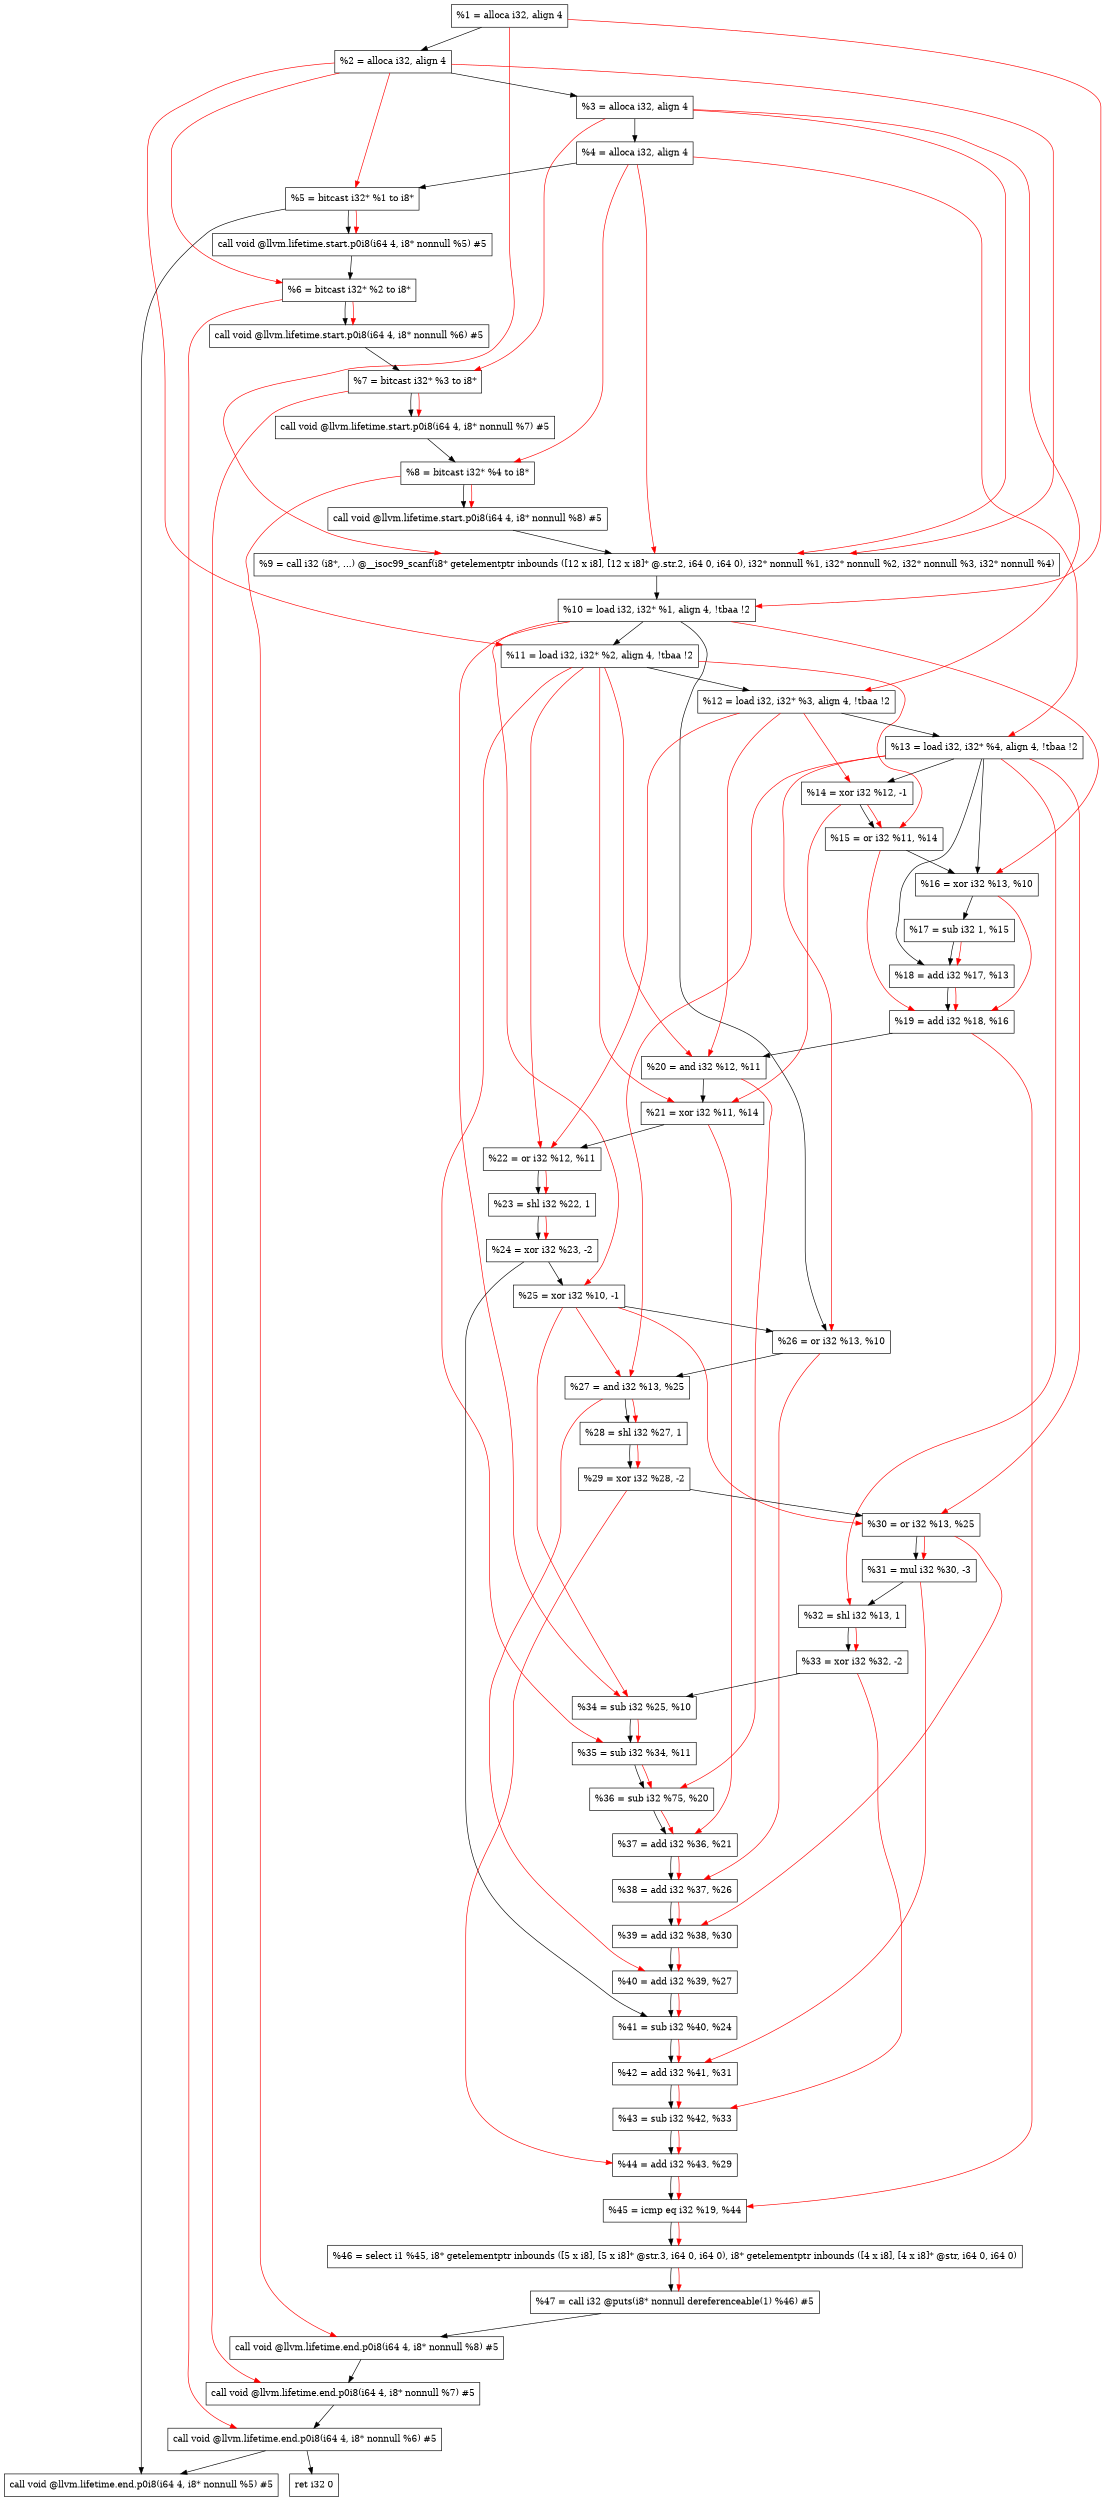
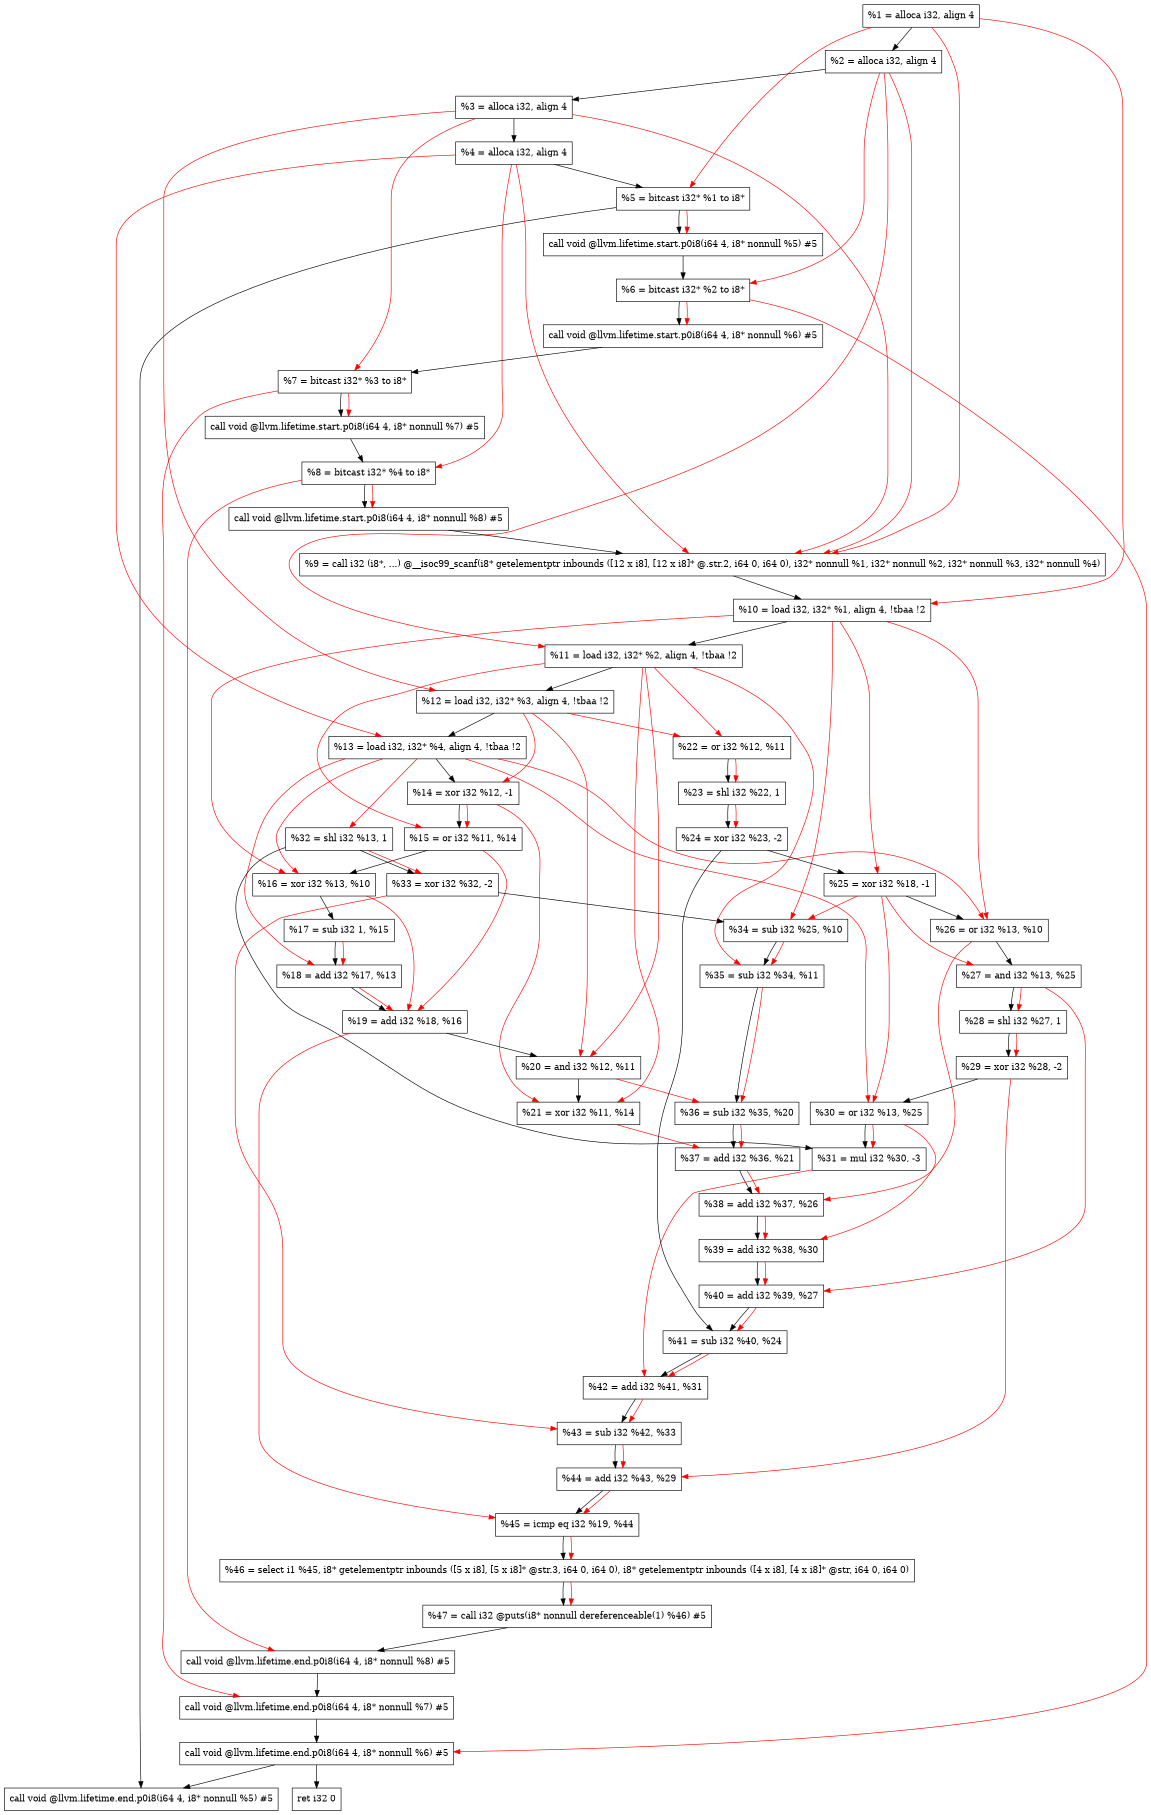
edge "%2 = alloca i32, align 4" -> "%5 = bitcast i32* %1 to i8*": now "%1 = alloca i32, align 4" -> "%5 = bitcast i32* %1 to i8*"
edge "%13 = load i32, i32* %4, align 4, !tbaa !2" -> "%16 = xor i32 %13, %10": color black -> red
edge "%13 = load i32, i32* %4, align 4, !tbaa !2" -> "%18 = add i32 %17, %13": color black -> red
edge "%10 = load i32, i32* %1, align 4, !tbaa !2" -> "%26 = or i32 %13, %10": color black -> red
edge "%13 = load i32, i32* %4, align 4, !tbaa !2" -> "%27 = and i32 %13, %25": removed
edge "%21 = xor i32 %11, %14" -> "%22 = or i32 %12, %11": removed
node "%25 = xor i32 %10, -1": label "%25 = xor i32 %10, -1" -> "%25 = xor i32 %18, -1"
edge "%31 = mul i32 %30, -3" -> "%32 = shl i32 %13, 1": reversed
node "%36 = sub i32 %75, %20": label "%36 = sub i32 %75, %20" -> "%36 = sub i32 %35, %20"
